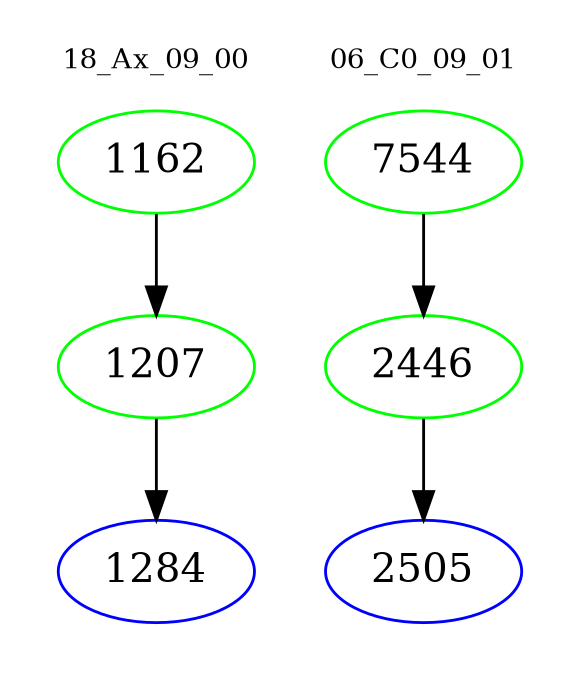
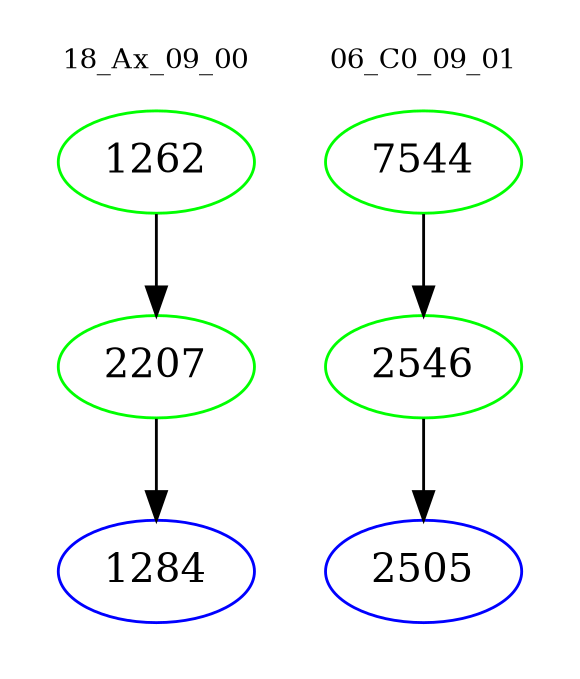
node "1162": label "1162" -> "1262"
node "1207": label "1207" -> "2207"
node "2446": label "2446" -> "2546"
